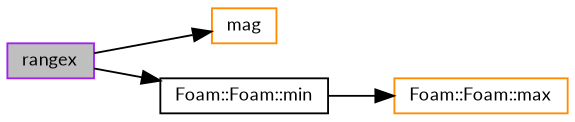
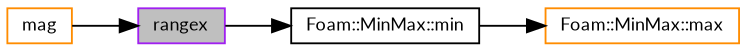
edge "rangex" -> "mag": reversed
node "Foam::Foam::min": label "Foam::Foam::min" -> "Foam::MinMax::min"
node "Foam::Foam::max": label "Foam::Foam::max" -> "Foam::MinMax::max"
